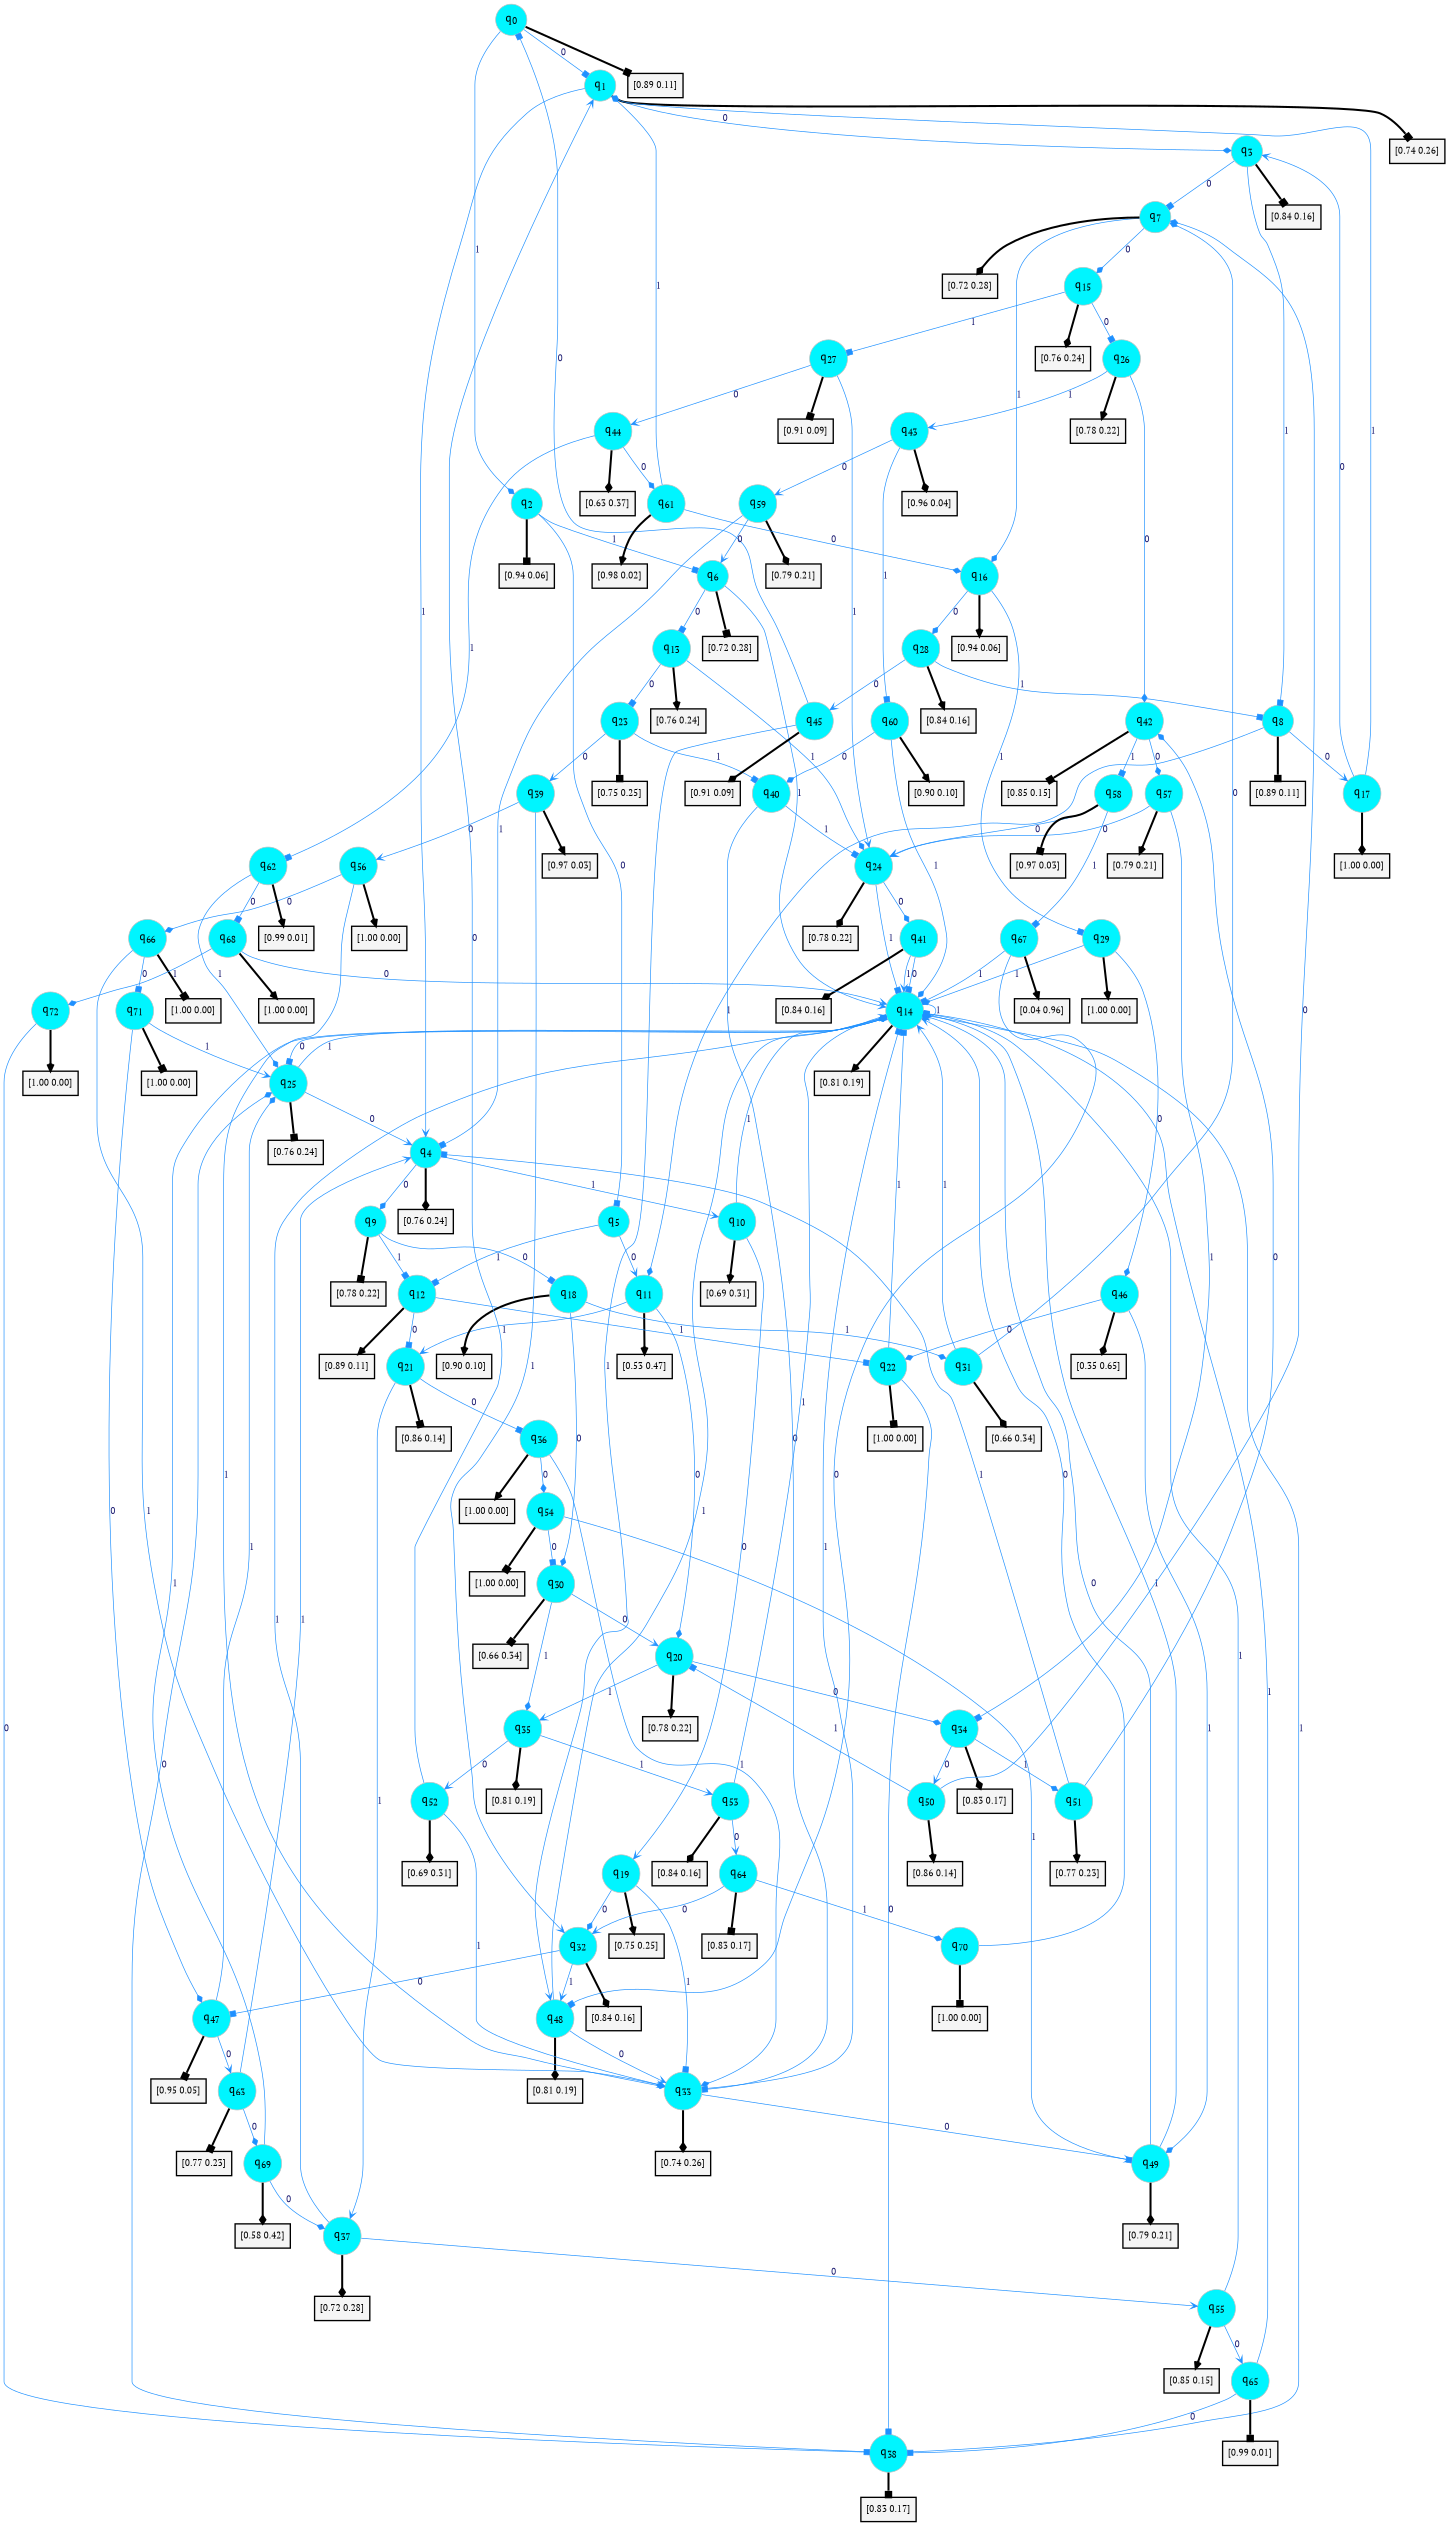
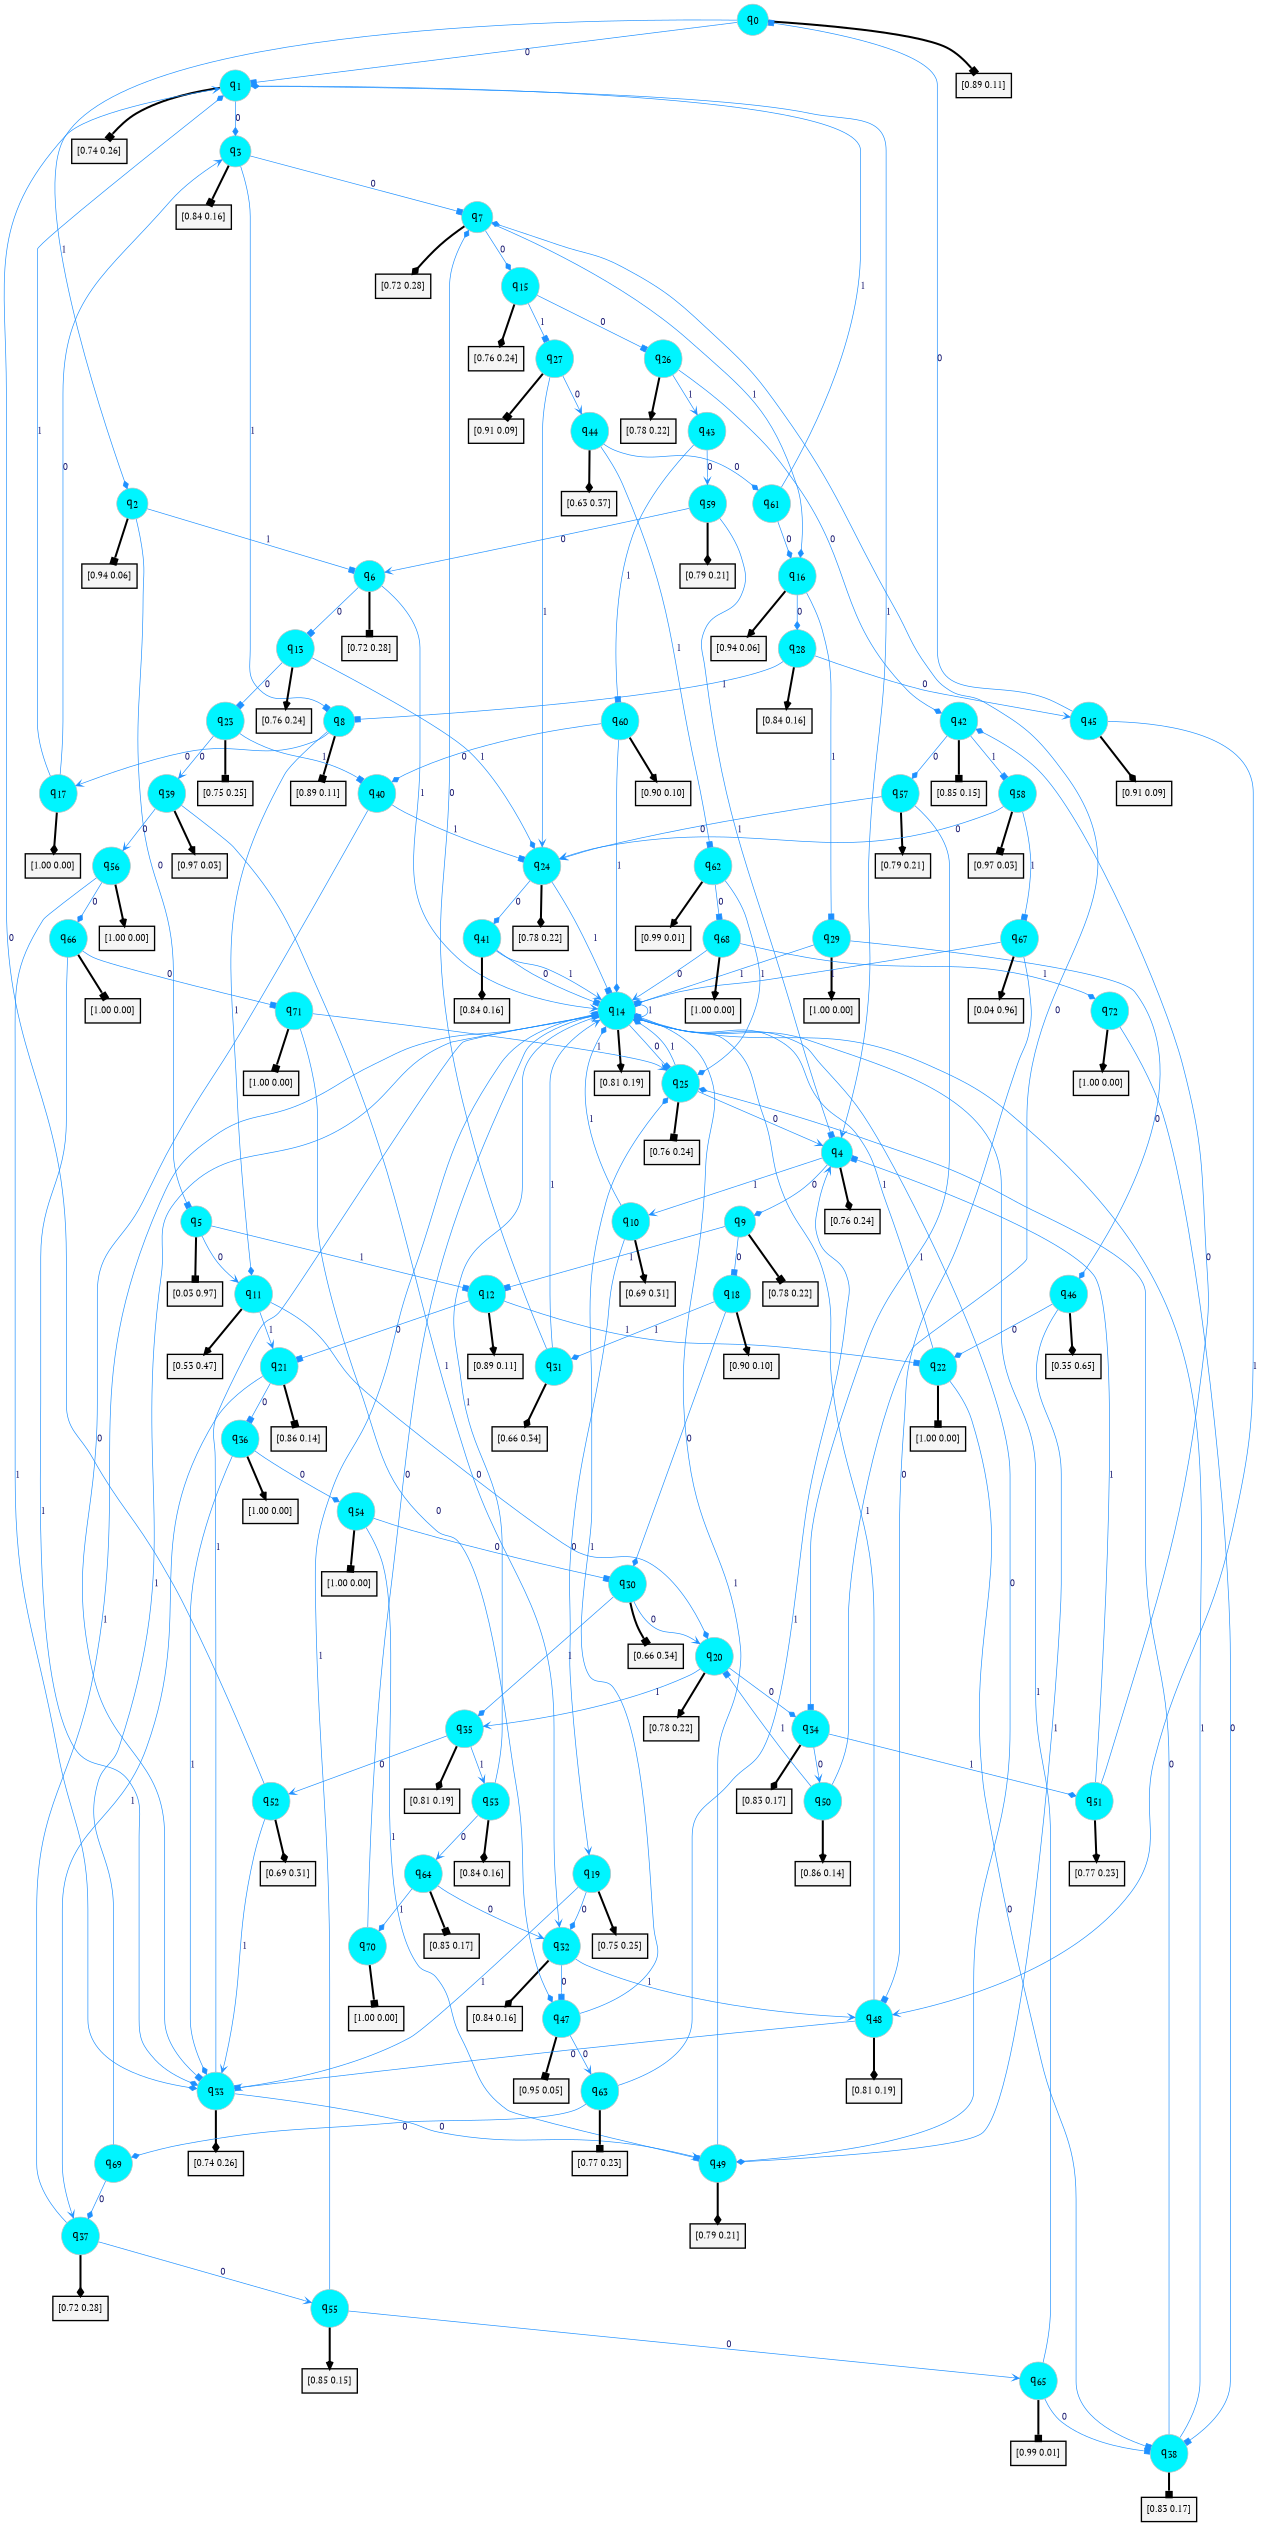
node "[0.96 0.04]": removed
node "[0.98 0.02]": removed
node "[0.03 0.97]": added
node "[0.58 0.42]": removed
